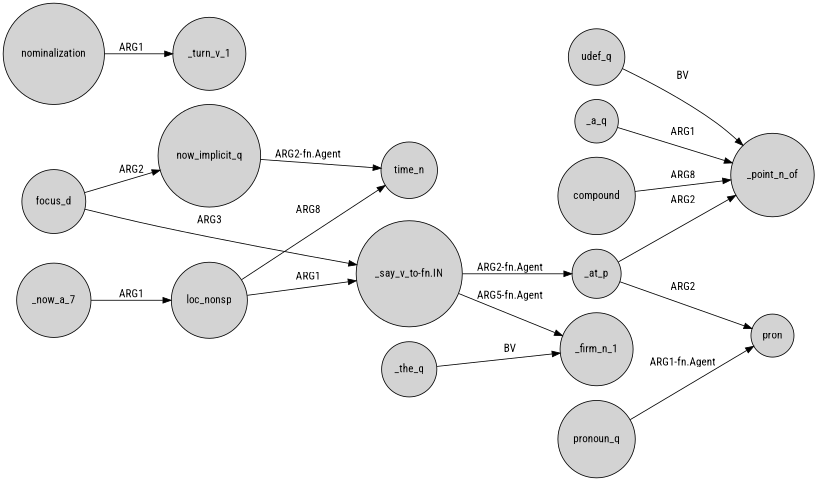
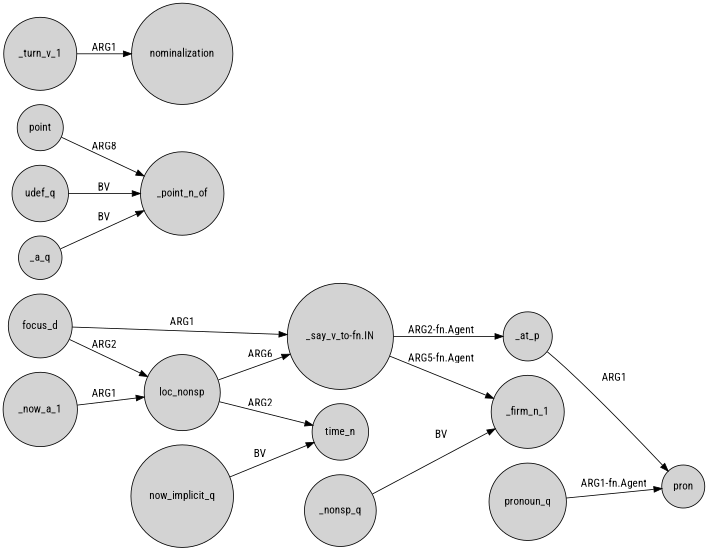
edge "nominalization" -> "_turn_v_1": reversed
edge "_a_q" -> "_point_n_of": label "ARG1" -> "BV"
edge "now_implicit_q" -> "time_n": label "ARG2-fn.Agent" -> "BV"
edge "focus_d" -> "now_implicit_q": now "focus_d" -> "loc_nonsp"
node "compound": label "compound" -> "point"
edge "loc_nonsp" -> "time_n": label "ARG8" -> "ARG2"
edge "focus_d" -> "_say_v_to-fn.IN": label "ARG3" -> "ARG1"
edge "_at_p" -> "_point_n_of": removed, label "ARG2"
edge "loc_nonsp" -> "_say_v_to-fn.IN": label "ARG1" -> "ARG6"
edge "_at_p" -> "pron": label "ARG2" -> "ARG1"
node "_now_a_7": label "_now_a_7" -> "_now_a_1"
node "_the_q": label "_the_q" -> "_nonsp_q"
